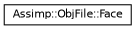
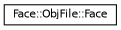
node "Assimp::ObjFile::Face": label "Assimp::ObjFile::Face" -> "Face::ObjFile::Face"
